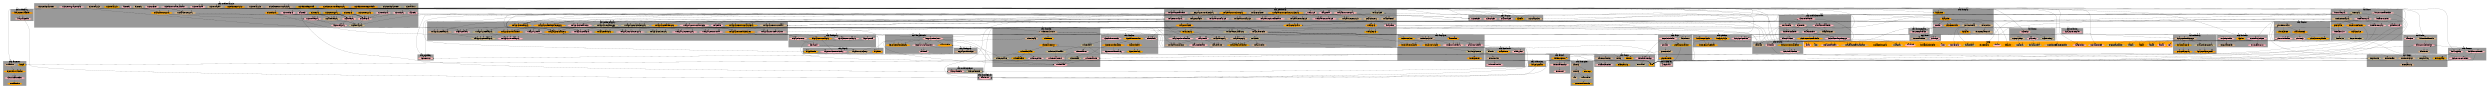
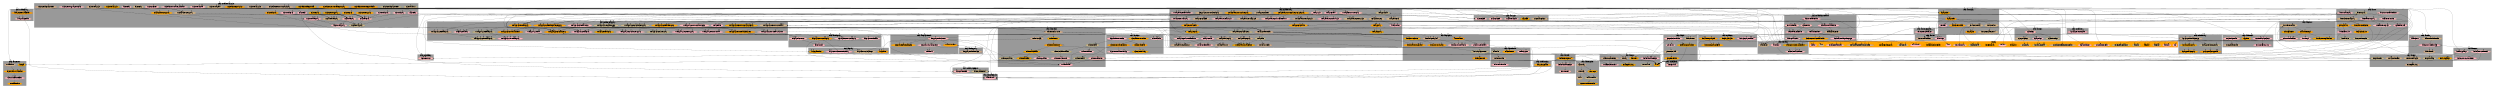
node "linkArray_ToXML": label "linkArray_ToXML" -> "linkArray_DotNodeLinks"
node "text_TokenOffset": label "text_TokenOffset" -> "overlay_TokenOffset"
